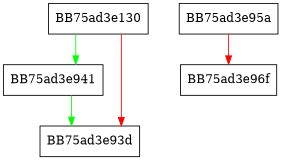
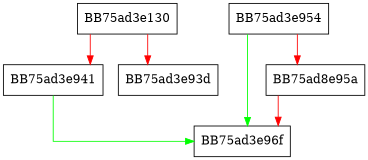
node "BB75ad3e95a": label "BB75ad3e95a" -> "BB75ad8e95a"
node "BB75ad3e954": added
edge "BB75ad3e130" -> "BB75ad3e941": color green -> red
edge "BB75ad3e941" -> "BB75ad3e93d": now "BB75ad3e941" -> "BB75ad3e96f"
